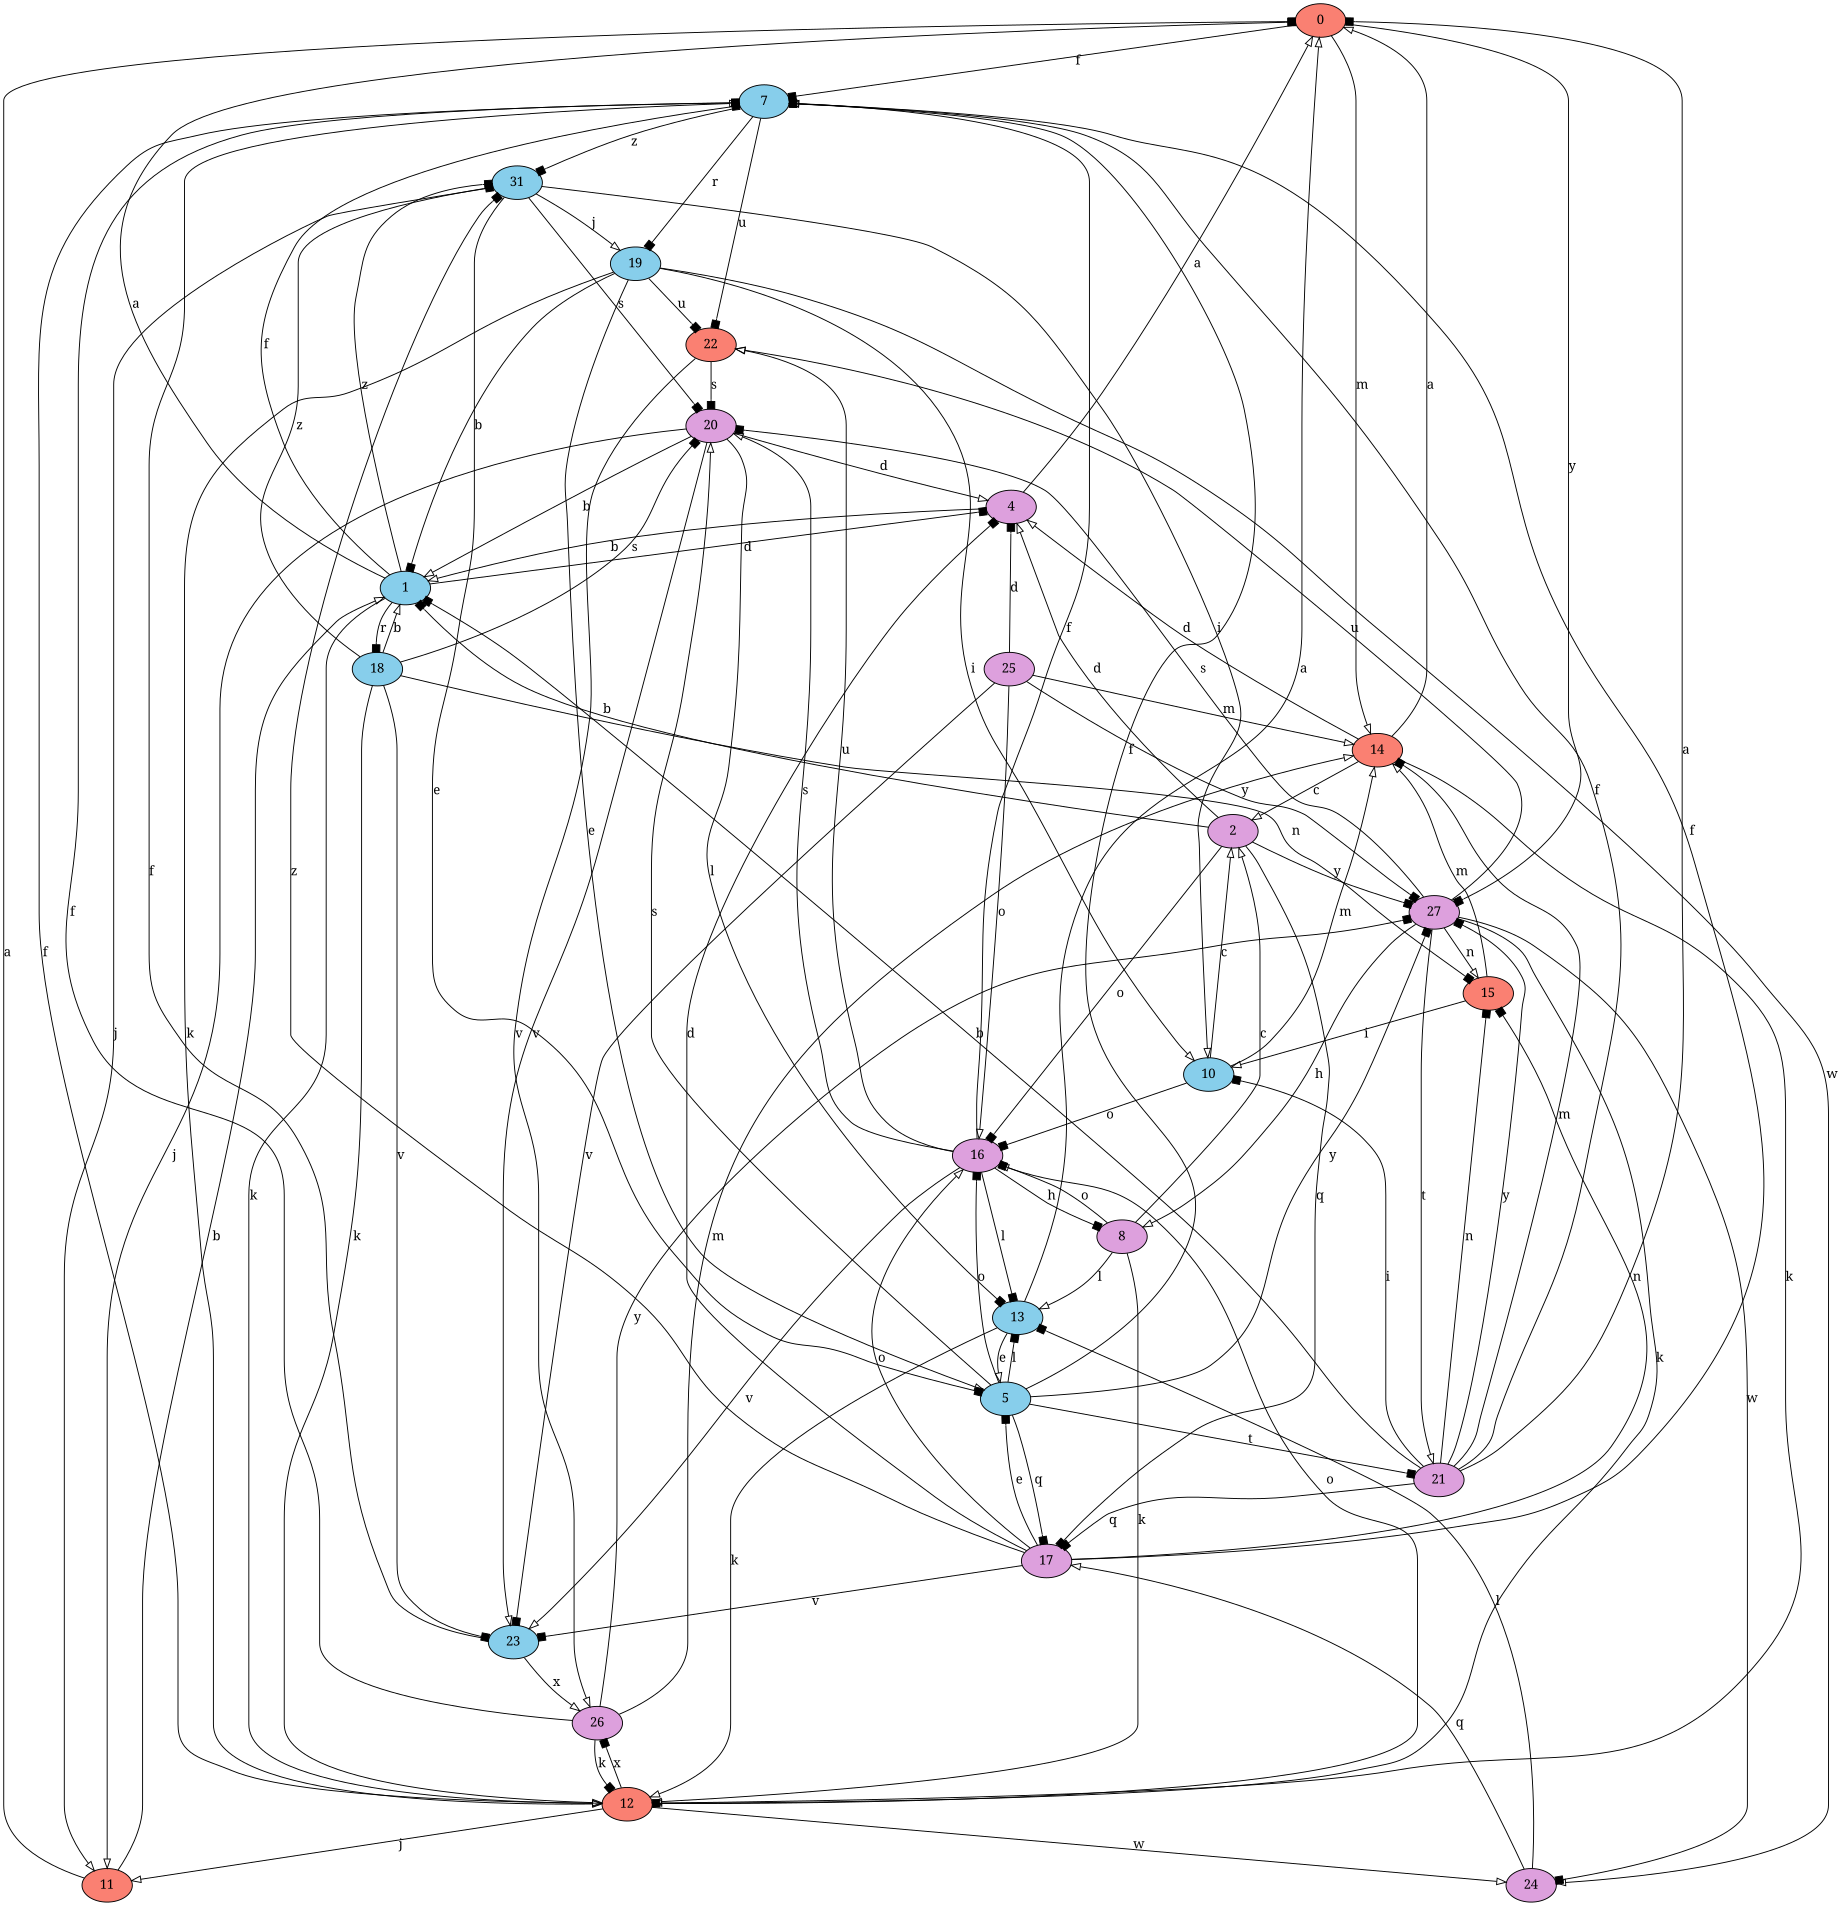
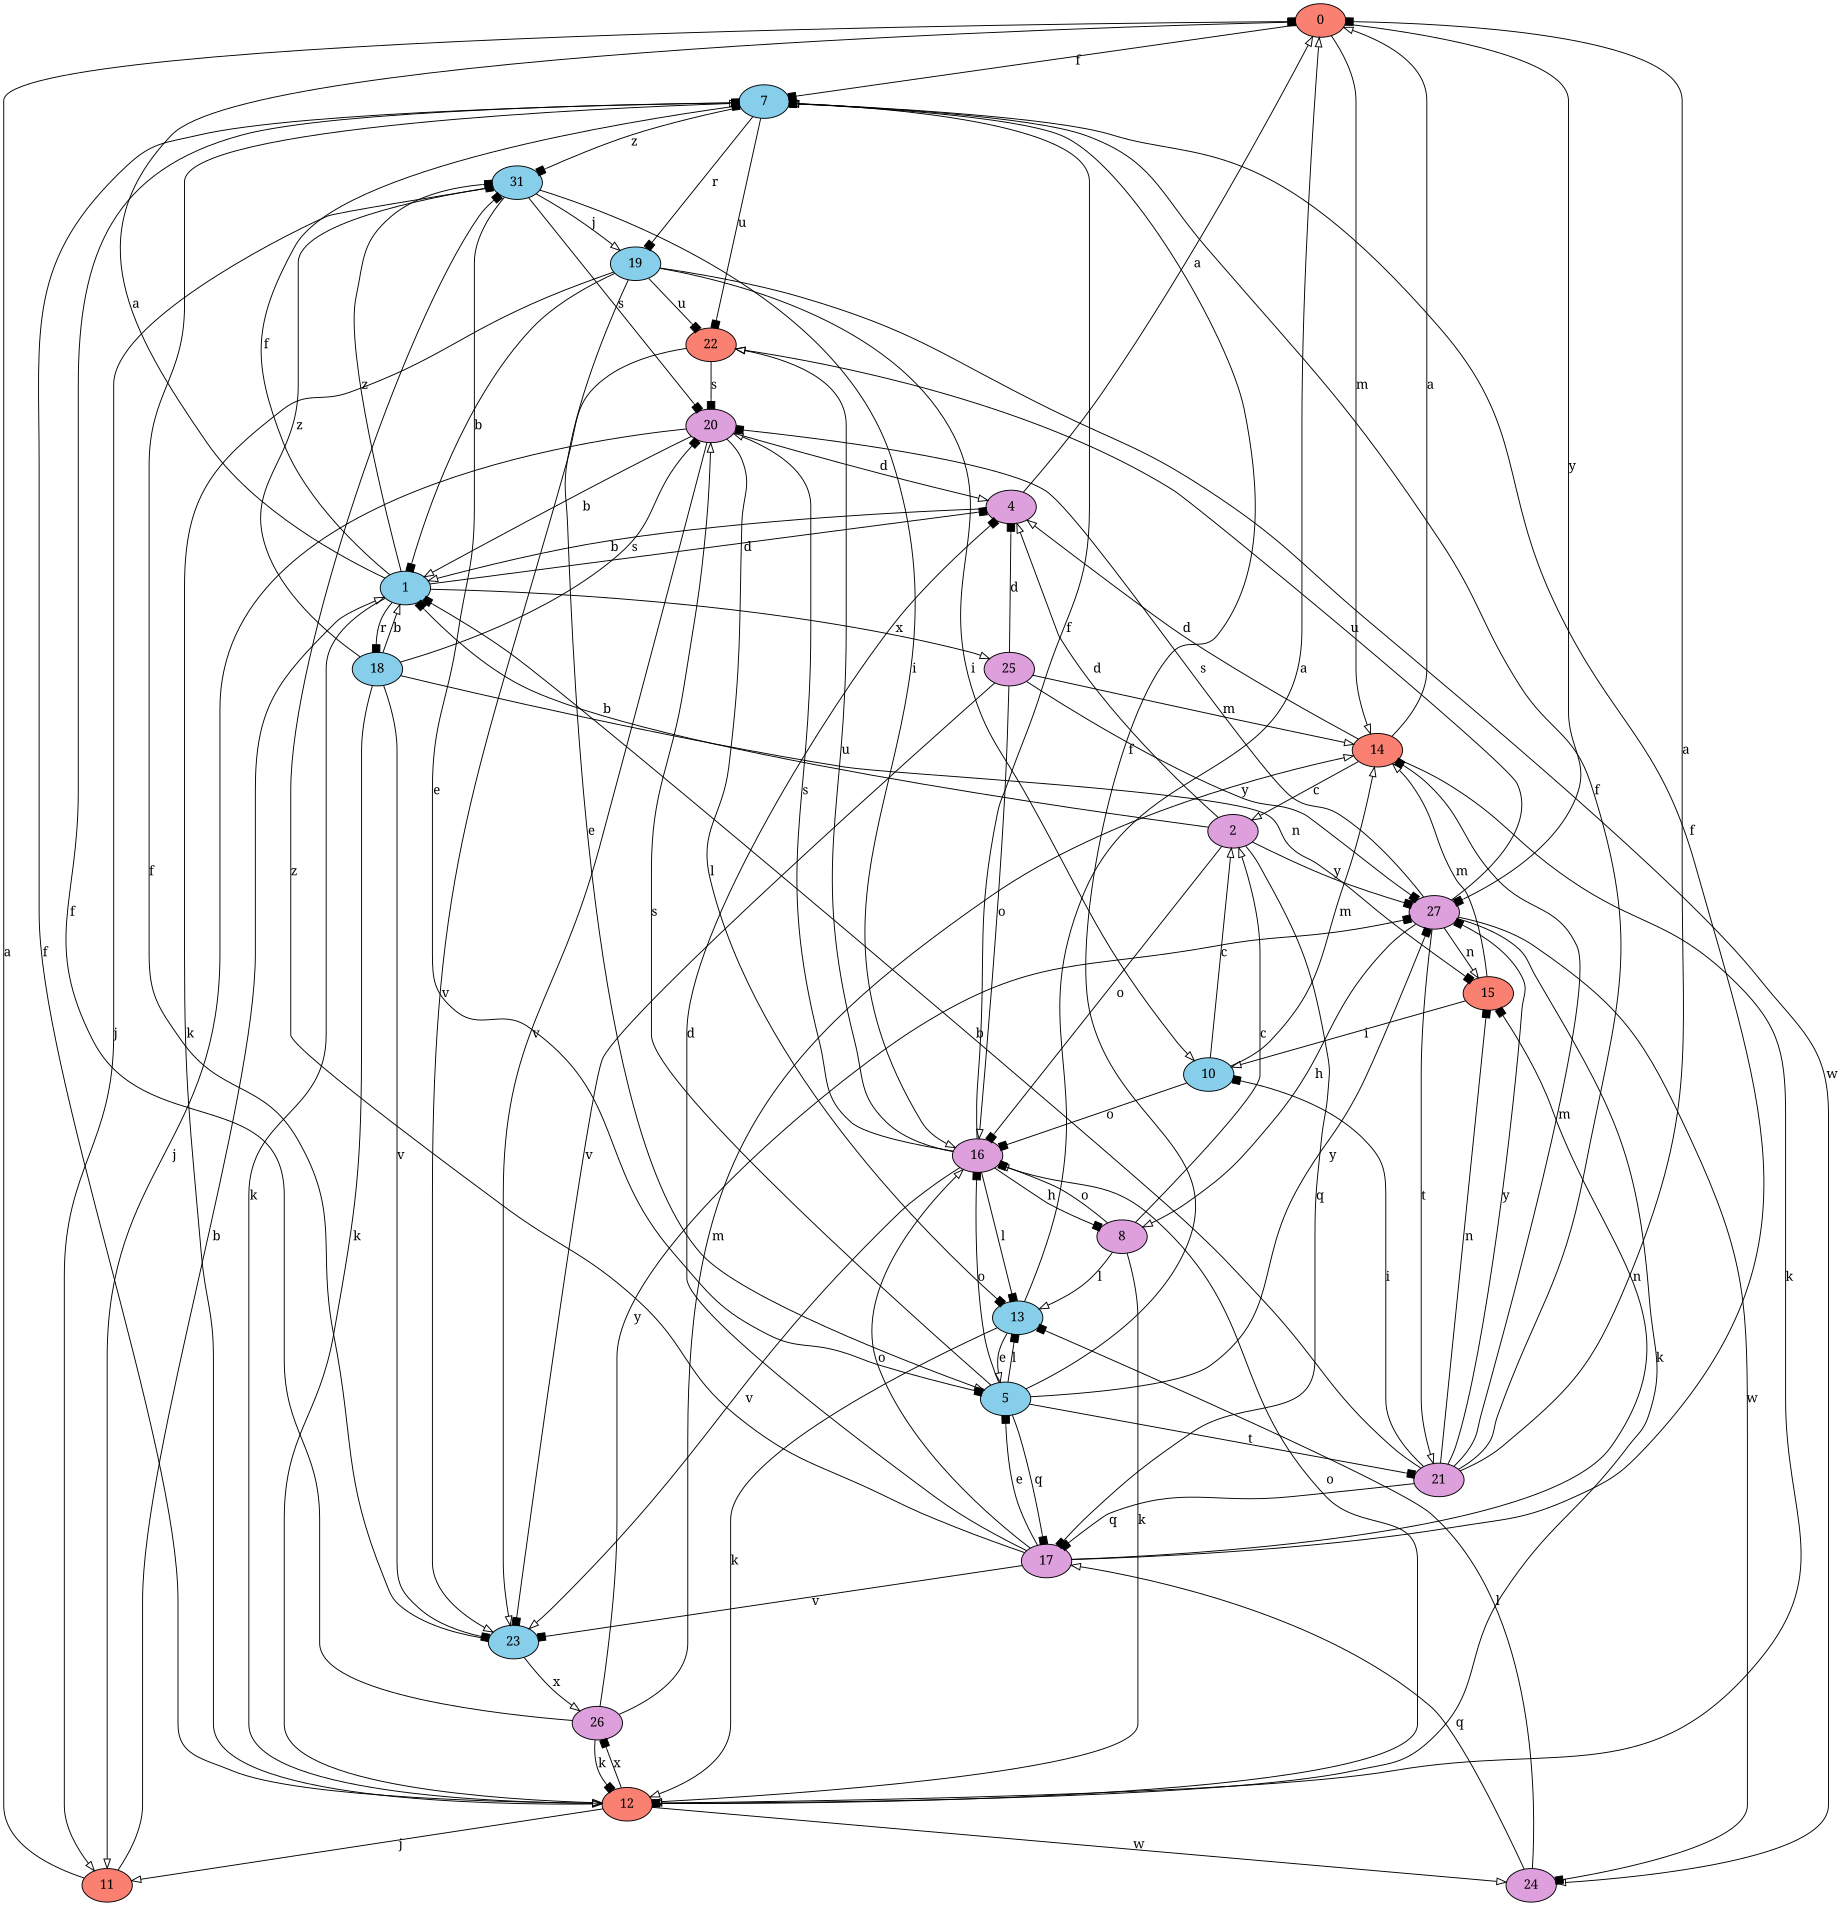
edge "31" -> "10": now "31" -> "16"
edge "1" -> "25": added, label "x"
edge "22" -> "26": now "22" -> "23"
